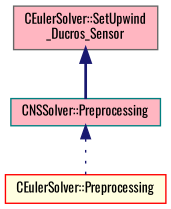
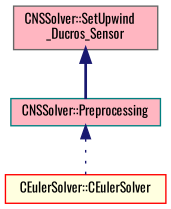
node "CEulerSolver::SetUpwind _Ducros_Sensor": label "CEulerSolver::SetUpwind _Ducros_Sensor" -> "CNSSolver::SetUpwind _Ducros_Sensor"
node "CEulerSolver::Preprocessing": label "CEulerSolver::Preprocessing" -> "CEulerSolver::CEulerSolver"
